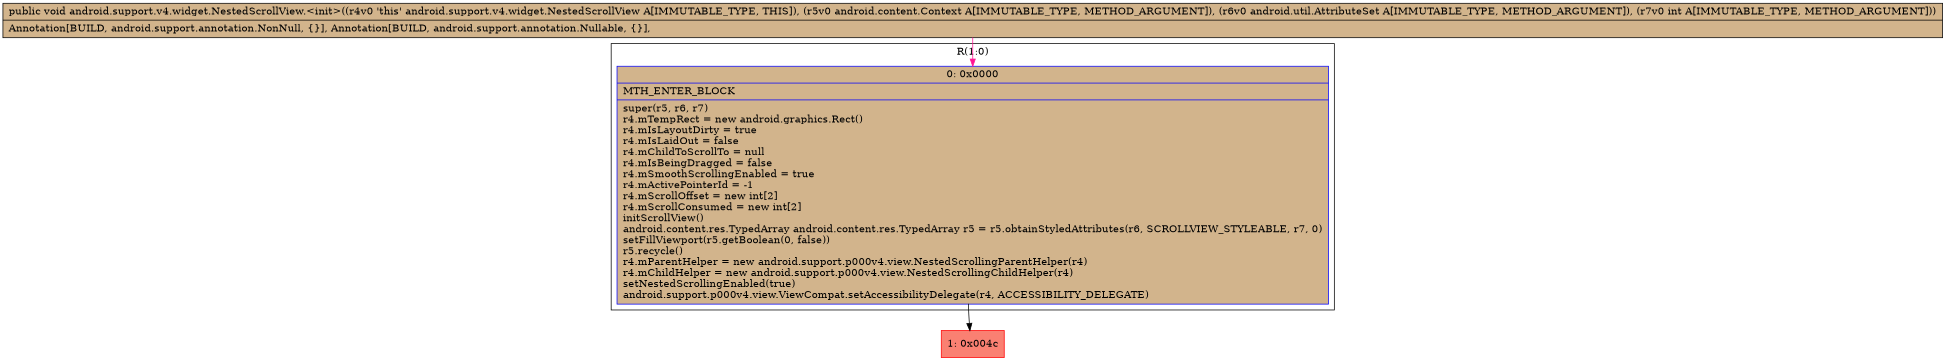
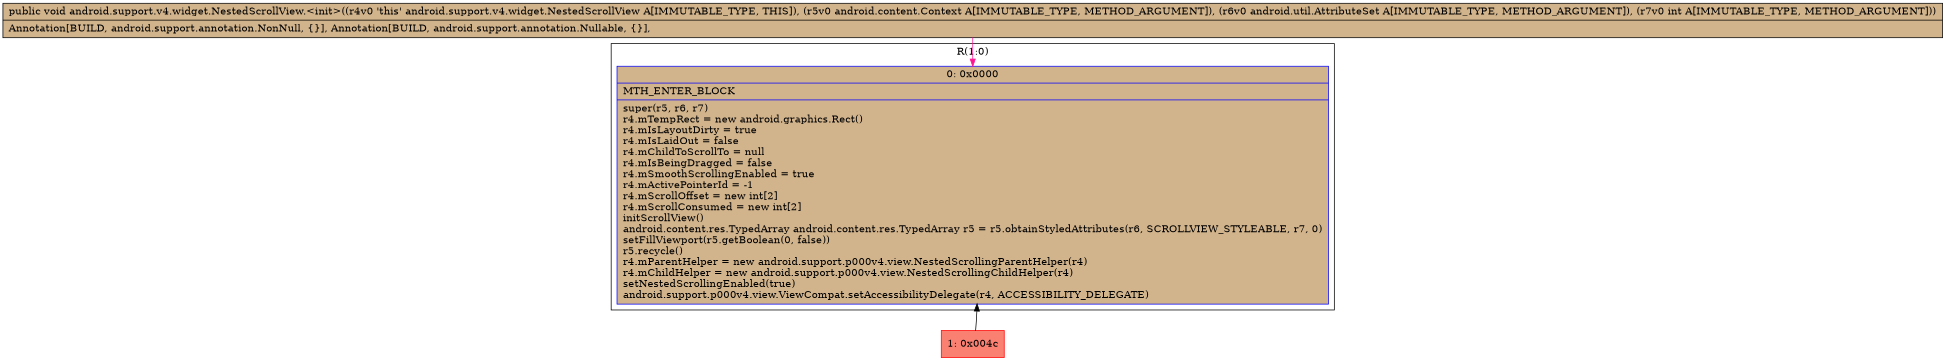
edge "0: 0x0000" -> "1: 0x004c": reversed
